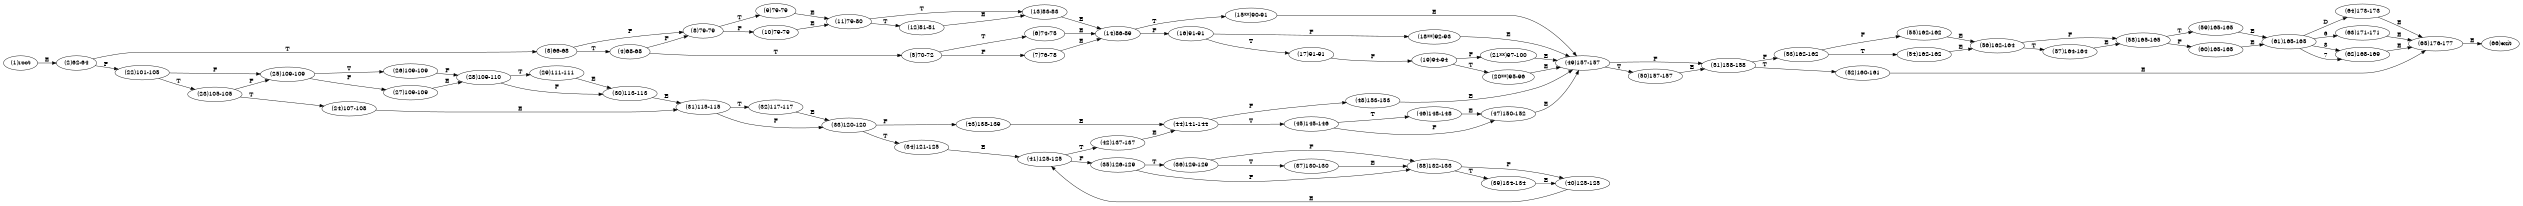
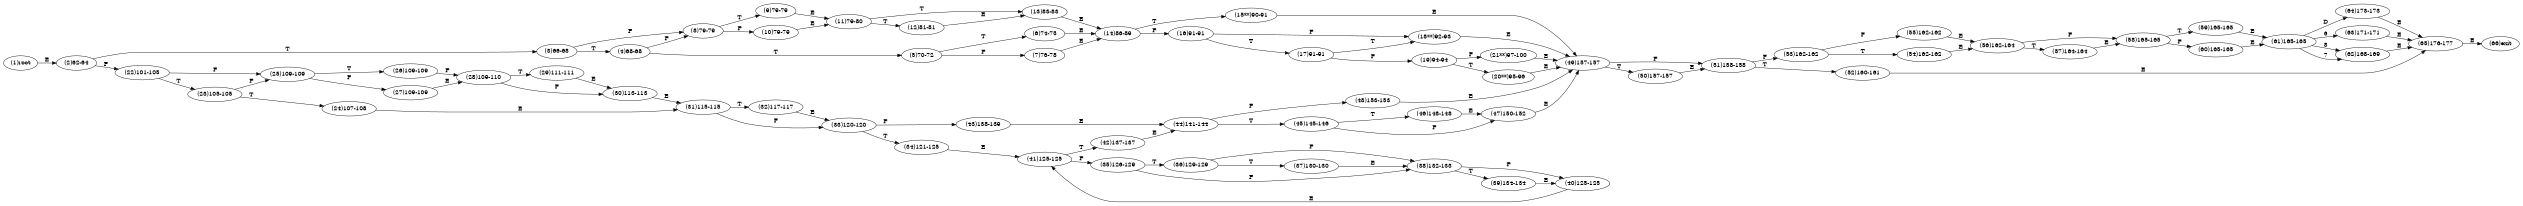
edge "(17)91-91" -> "(18**)92-93": added, label "T"
